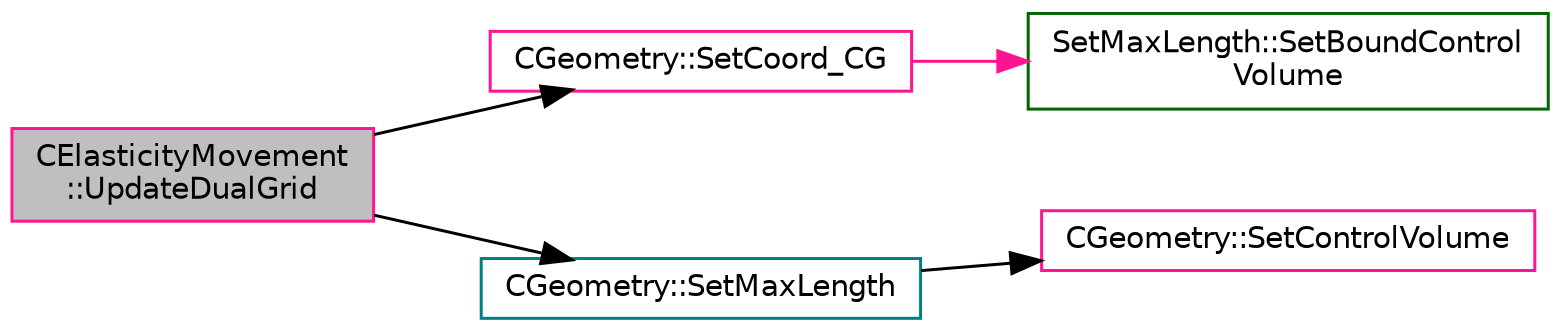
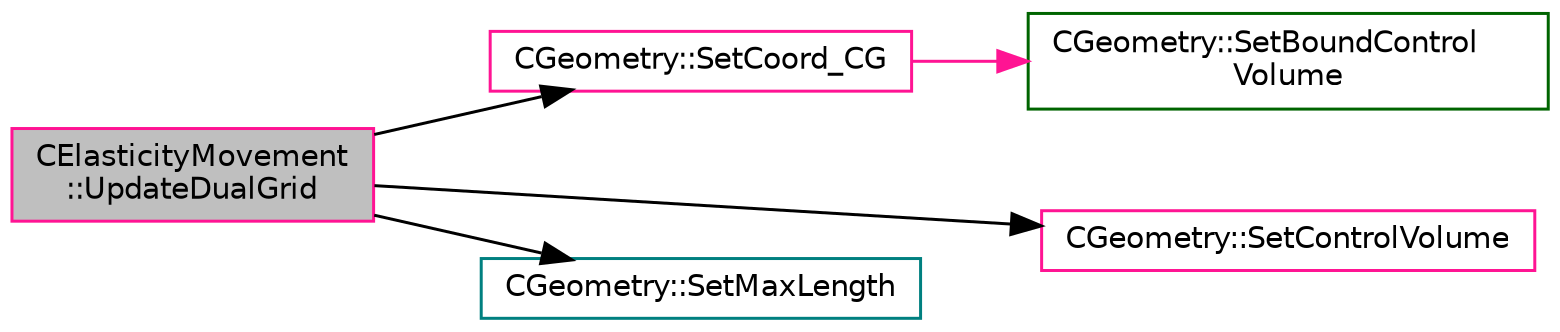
node "SetMaxLength::SetBoundControl Volume": label "SetMaxLength::SetBoundControl Volume" -> "CGeometry::SetBoundControl Volume"
edge "CGeometry::SetMaxLength" -> "CGeometry::SetControlVolume": now "CElasticityMovement ::UpdateDualGrid" -> "CGeometry::SetControlVolume"
